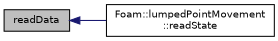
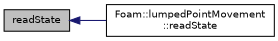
node "readData": label "readData" -> "readState"
